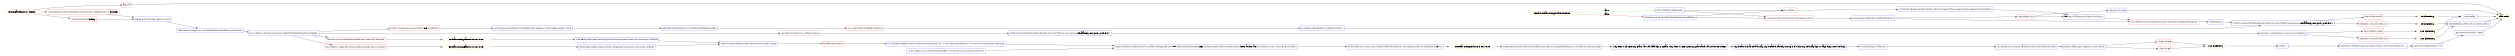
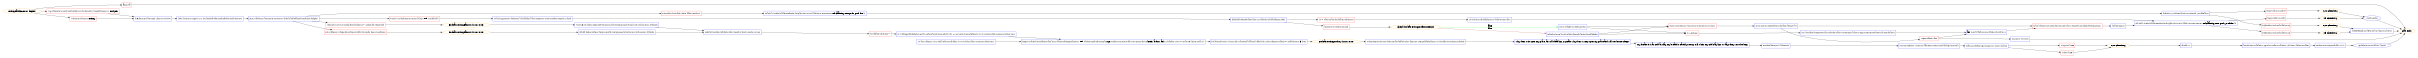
node "ไม่เคยคิดว่าเจ้าจะปกป้องเธอขนาดนี้": added
node "พูดถึงก็เพจหาเลย ต้องรีบไปละ ไว้คุยกัน": shape box -> ellipse
